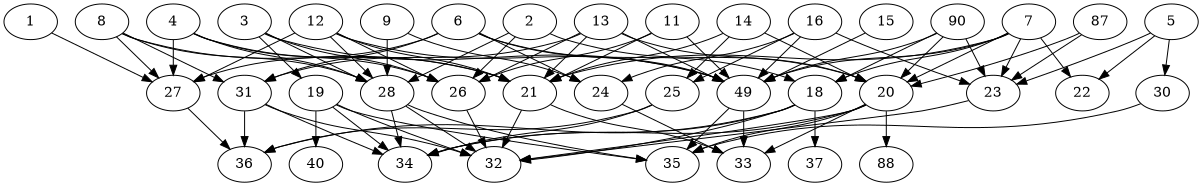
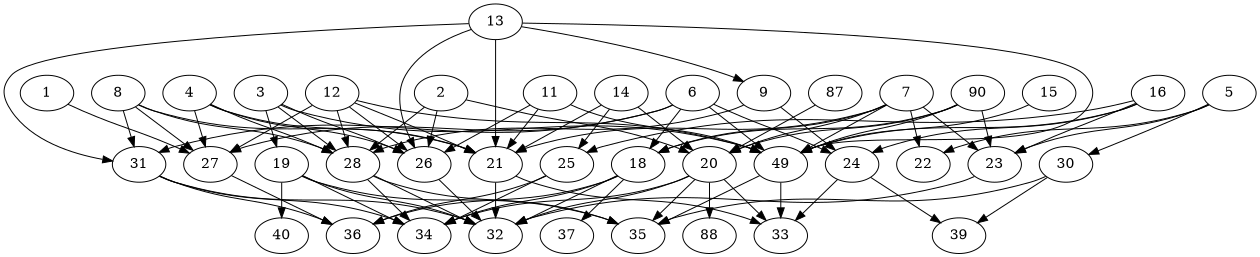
edge "13" -> "20": now "13" -> "9"
edge "87" -> "23": removed
node "39": added
